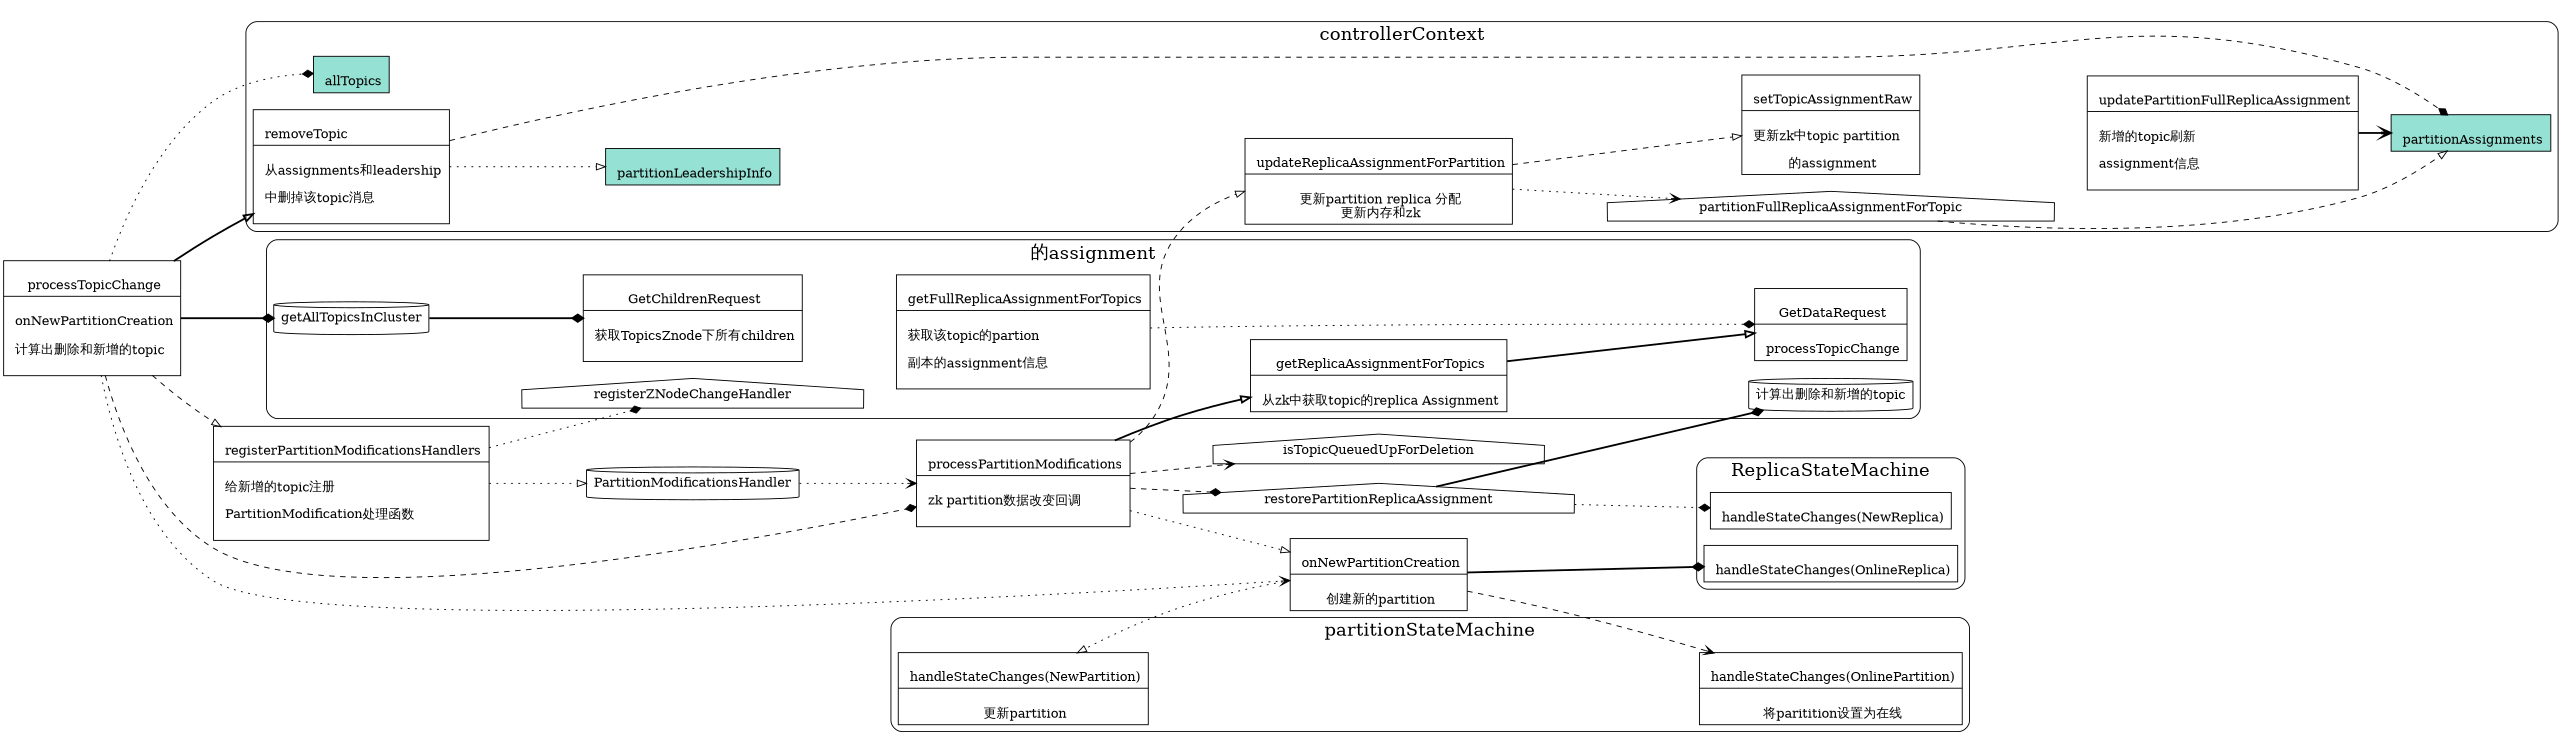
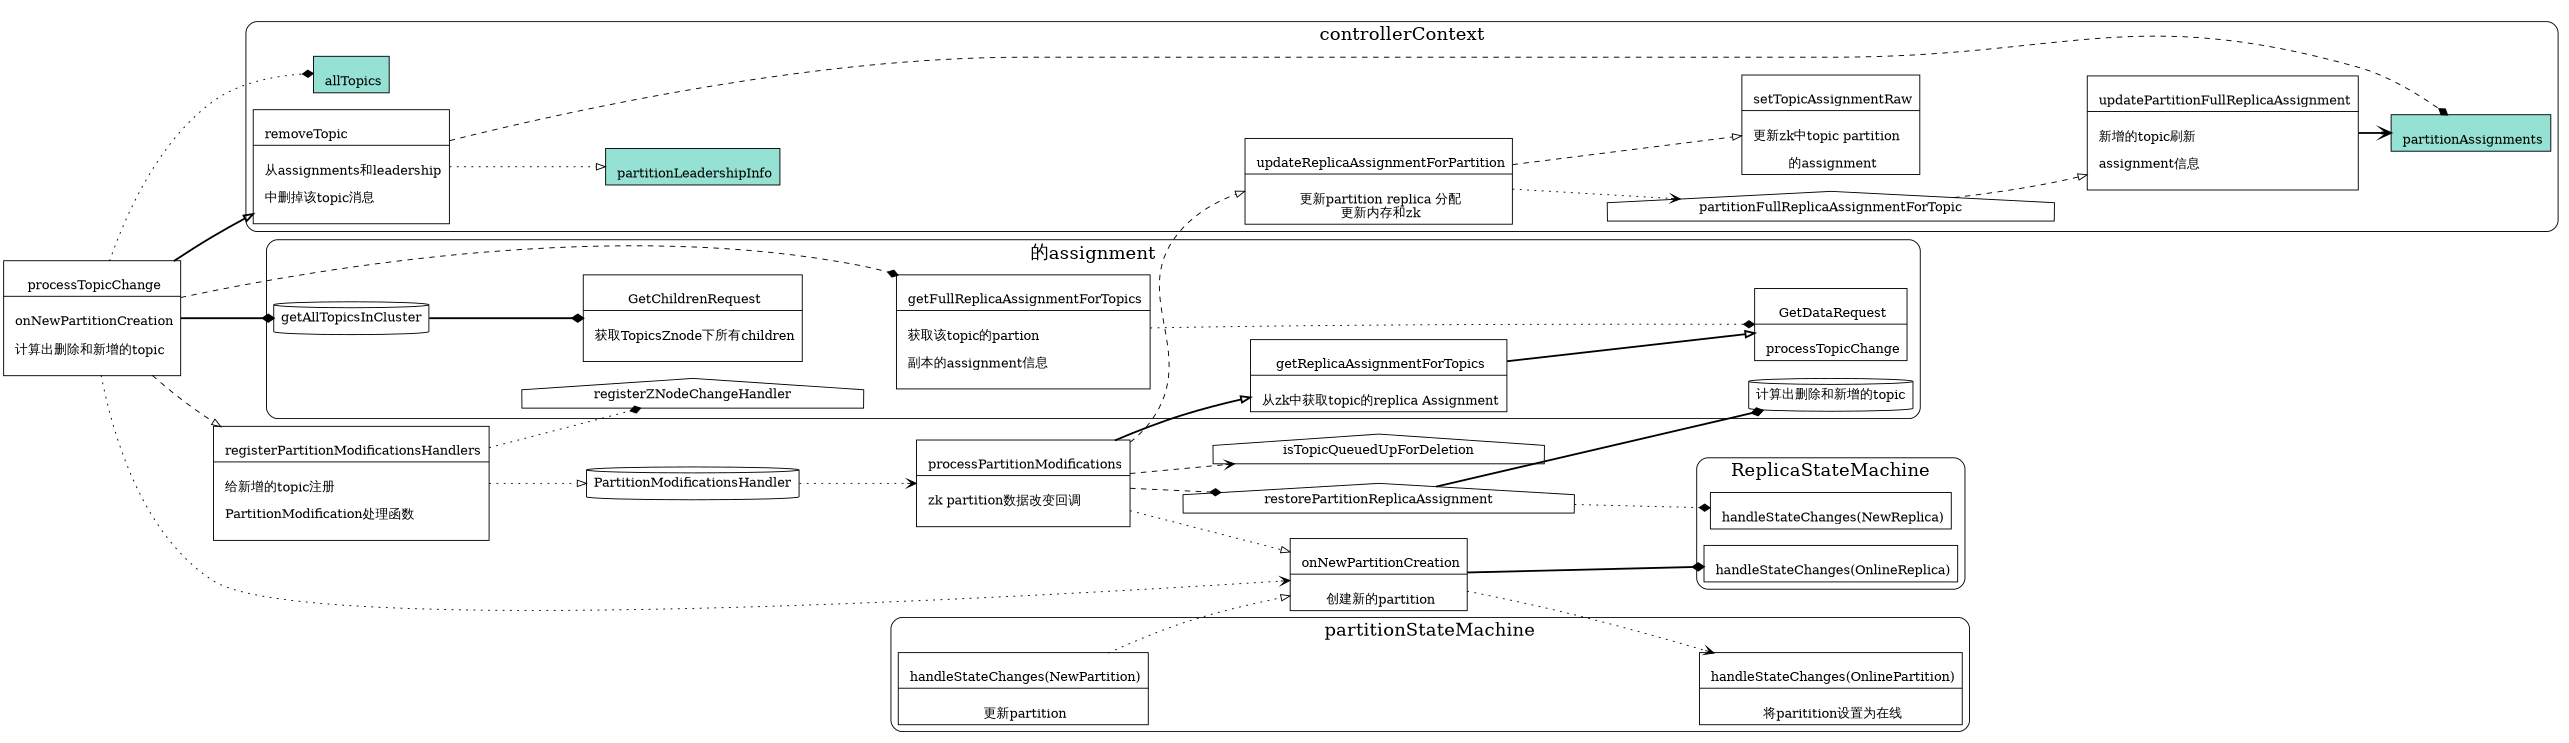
edge "partitionFullReplicaAssignmentForTopic" -> "partitionAssignments": now "partitionFullReplicaAssignmentForTopic" -> "updatePartitionFullReplicaAssignment"
edge "processTopicChange" -> "processPartitionModifications": now "processTopicChange" -> "getFullReplicaAssignmentForTopics"
edge "onNewPartitionCreation" -> "handleStateChanges(NewPartition)": reversed
edge "onNewPartitionCreation" -> "handleStateChanges(OnlinePartition)": style dashed -> dotted
